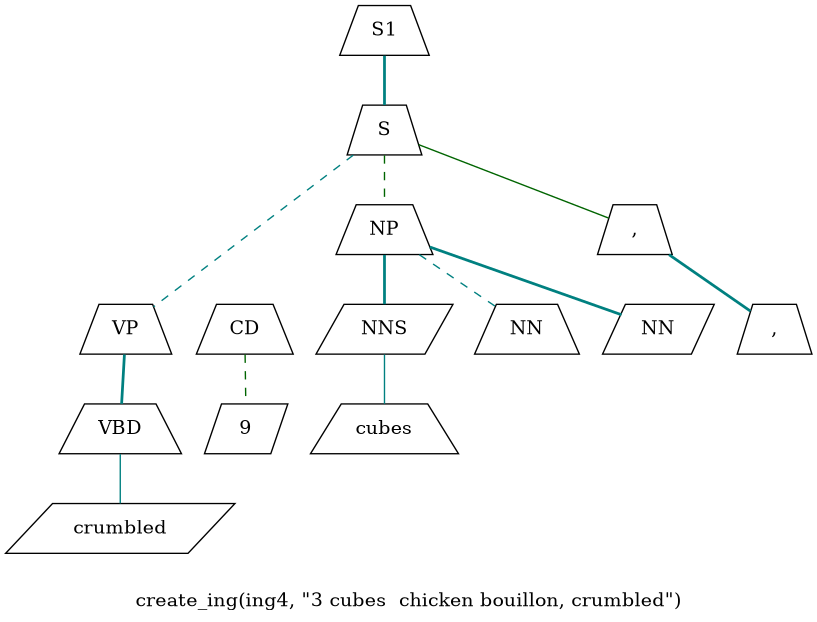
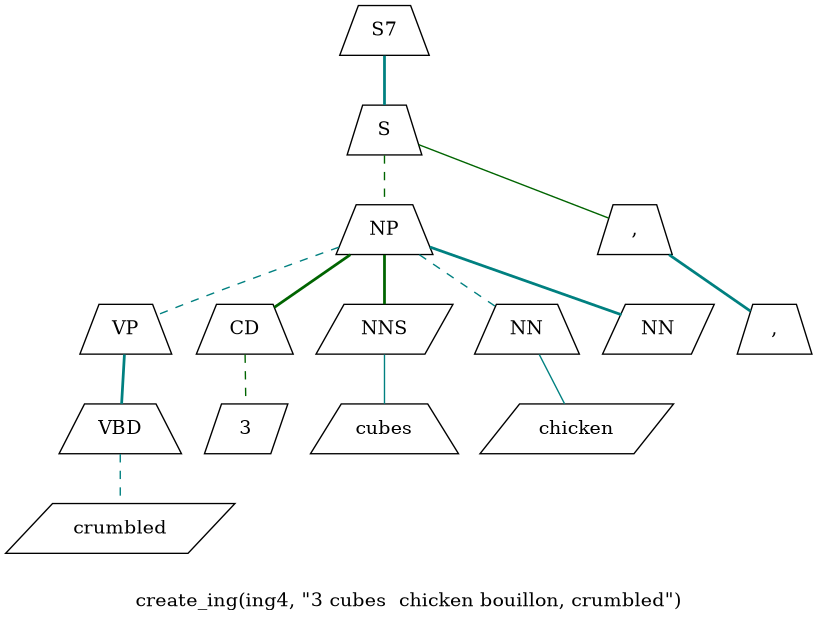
node "S1": label "S1" -> "S7"
edge "S" -- "VP": now "NP" -- "VP"
edge "NP" -- "NNS": color teal -> darkgreen
edge "NP" -- "CD": added
node "9": label "9" -> "3"
node "chicken": added
edge "VBD" -- "crumbled": style solid -> dashed
